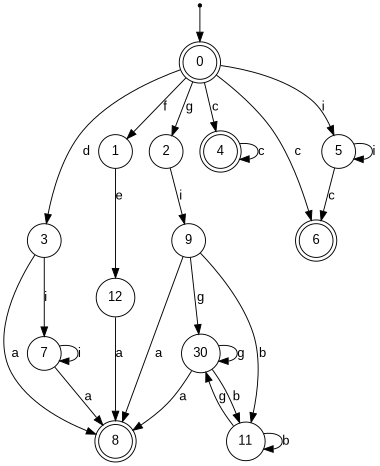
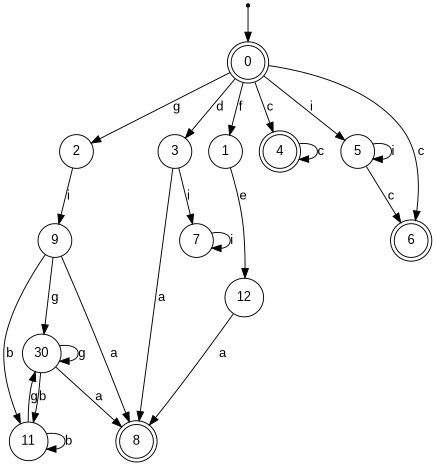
edge "7" -> "8": removed, label "a"
